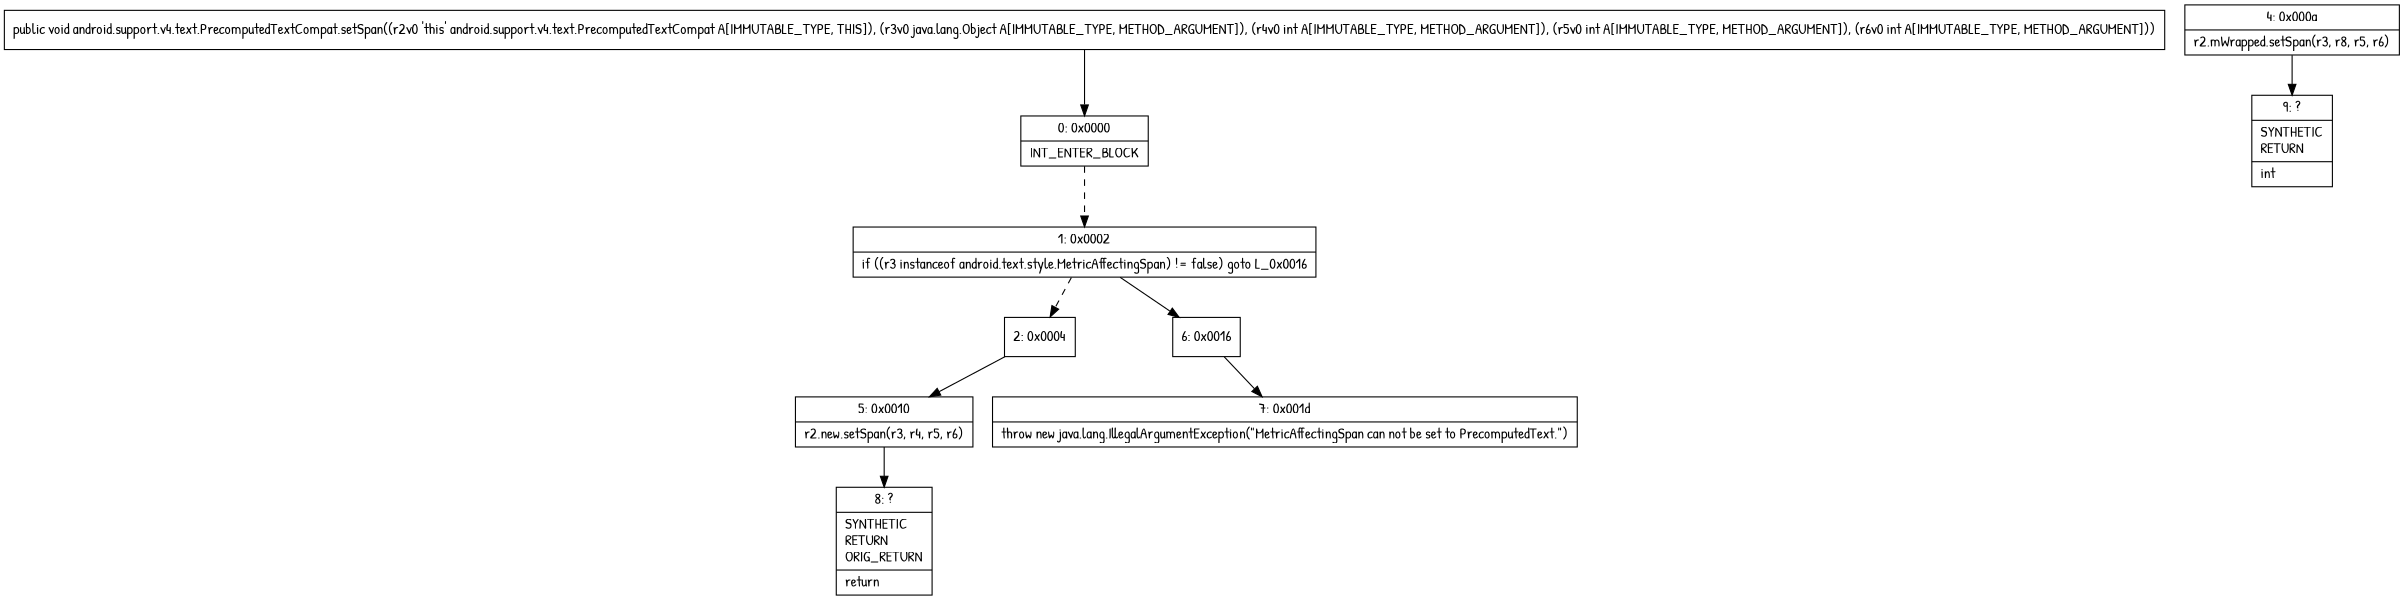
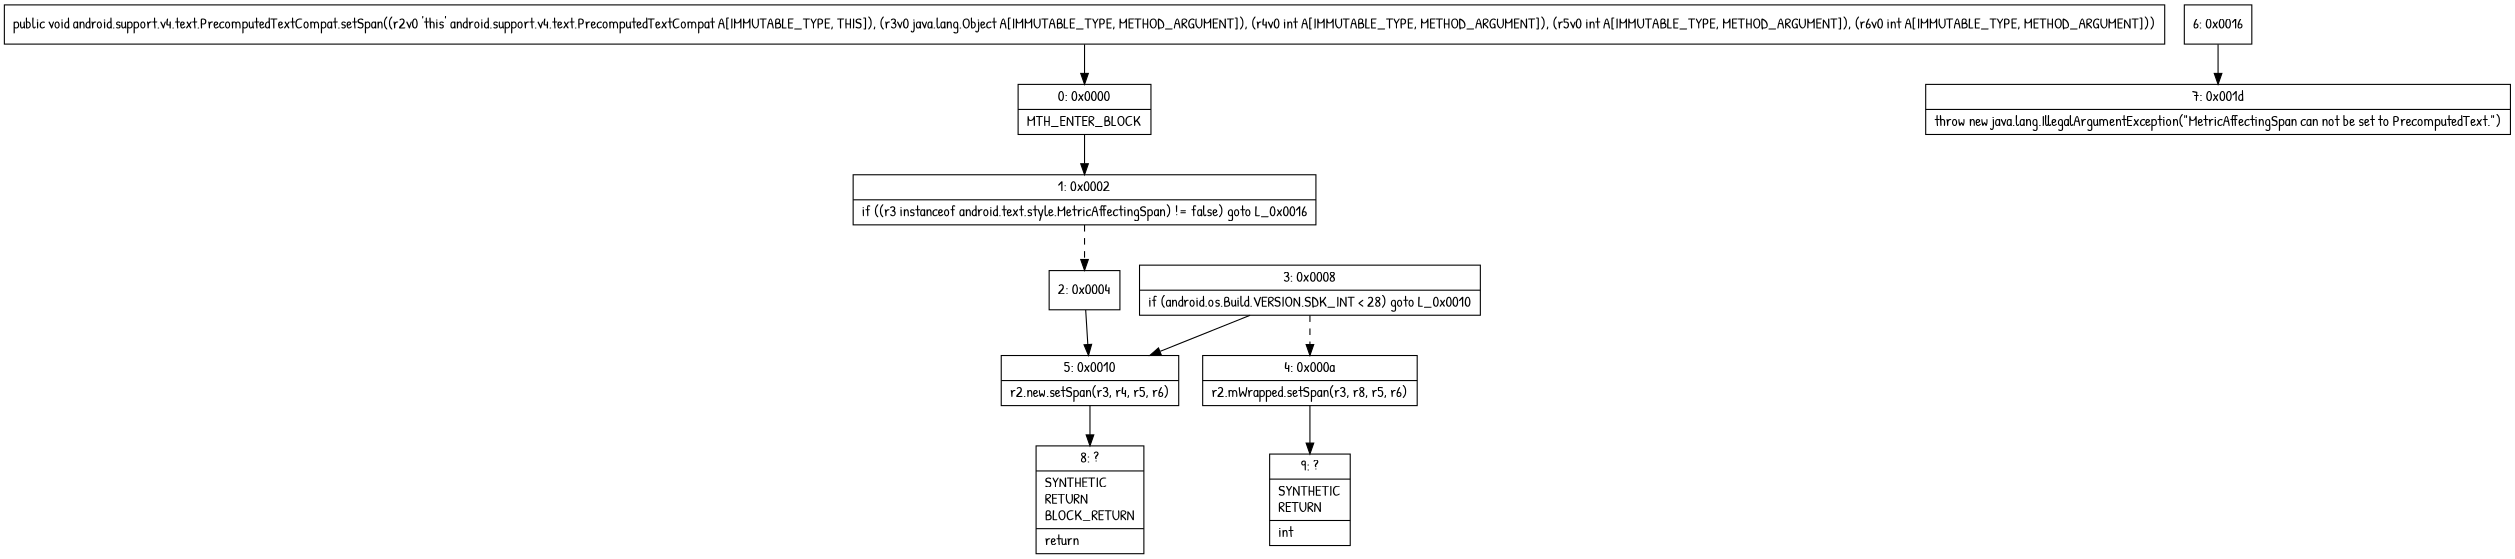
node "0: 0x0000": text "INT_ENTER_BLOCK" -> "MTH_ENTER_BLOCK"
edge "0: 0x0000" -> "1: 0x0002": style dashed -> solid
node "3: 0x0008": added
edge "1: 0x0002" -> "6: 0x0016": removed
node "8: ?": text "ORIG_RETURN" -> "BLOCK_RETURN"
